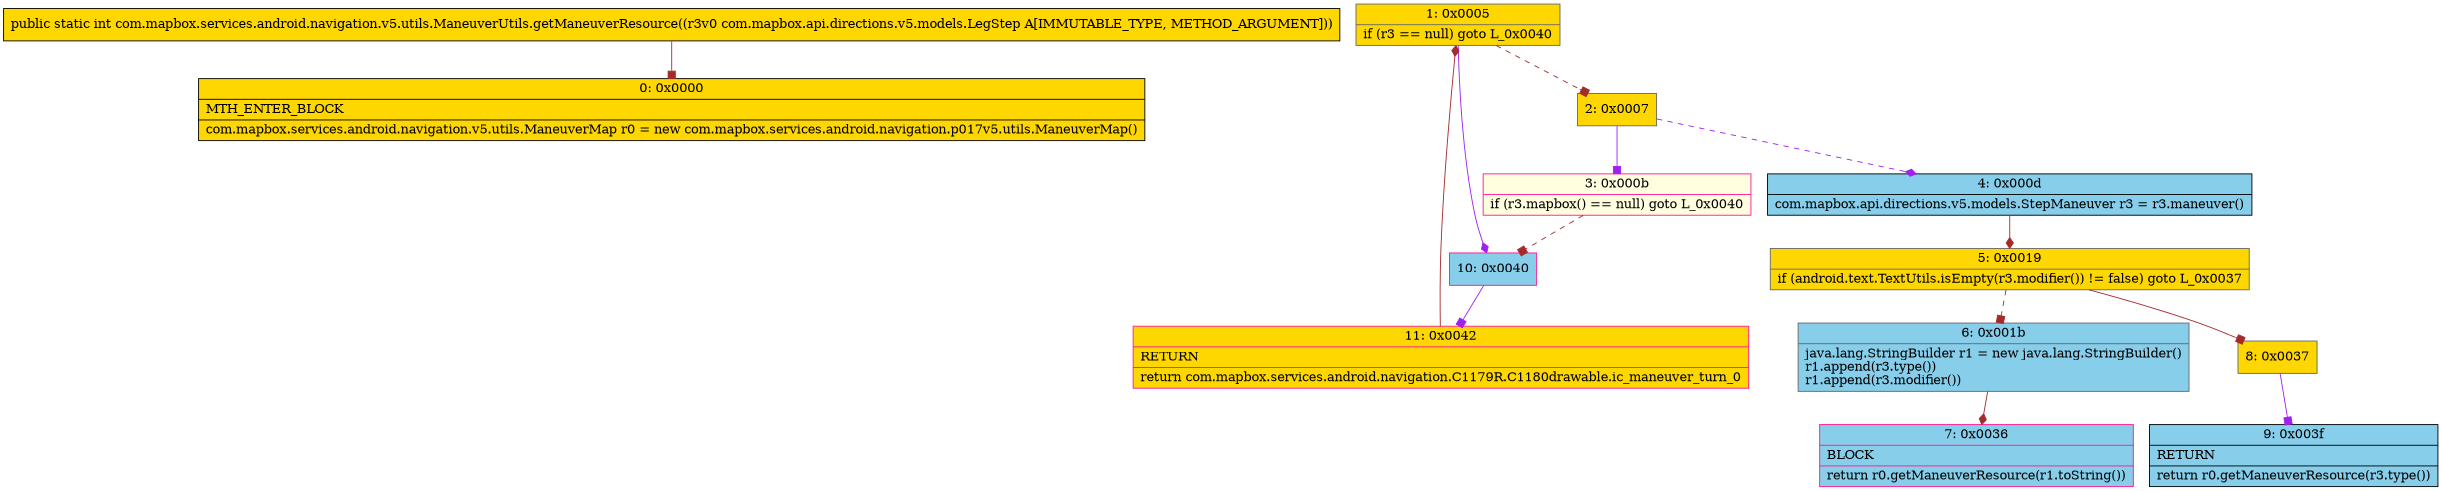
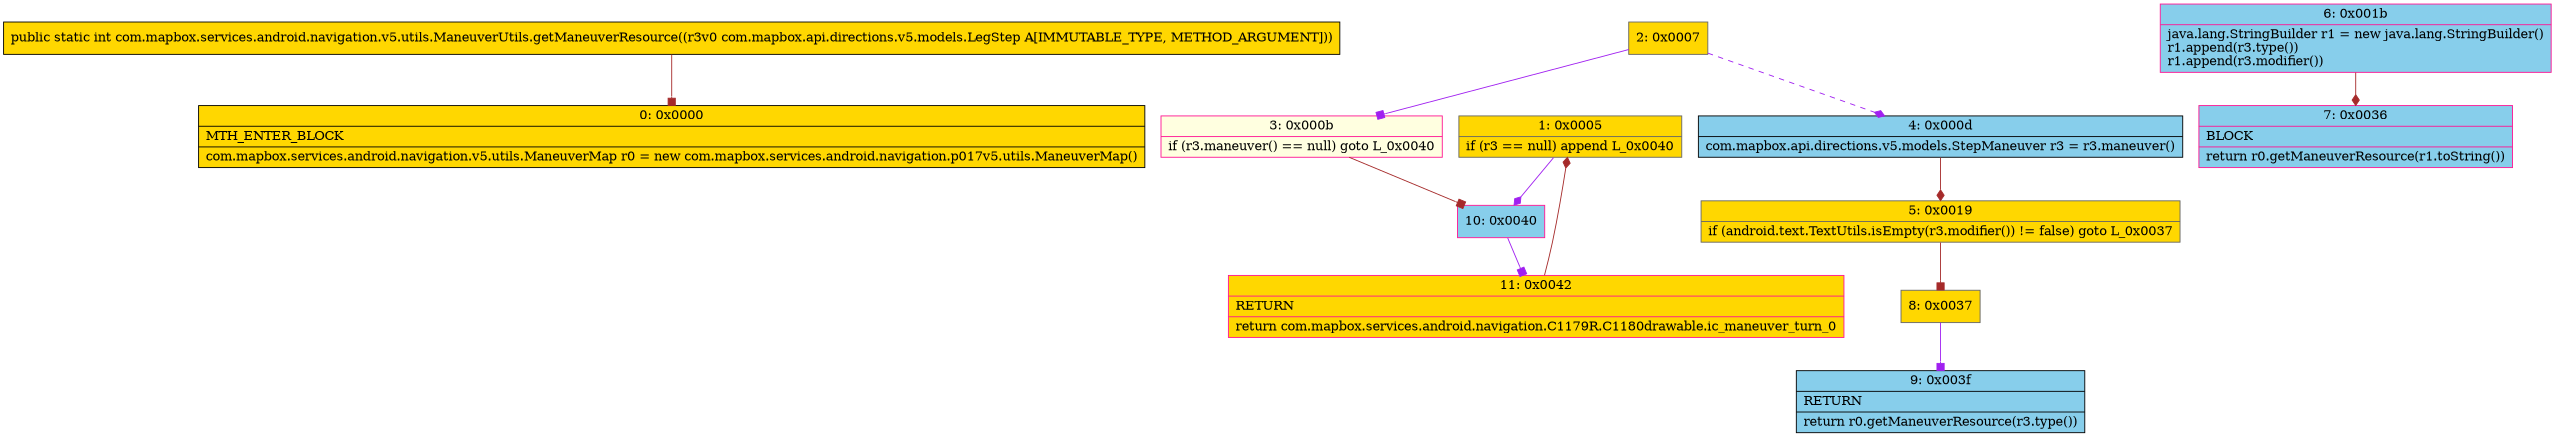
node "1: 0x0005": text "if (r3 == null) goto L_0x0040" -> "if (r3 == null) append L_0x0040"
edge "1: 0x0005" -> "2: 0x0007": removed
node "3: 0x000b": text "if (r3.mapbox() == null) goto L_0x0040" -> "if (r3.maneuver() == null) goto L_0x0040"
edge "3: 0x000b" -> "10: 0x0040": style dashed -> solid
edge "5: 0x0019" -> "6: 0x001b": removed
node "6: 0x001b": color gray40 -> deeppink
